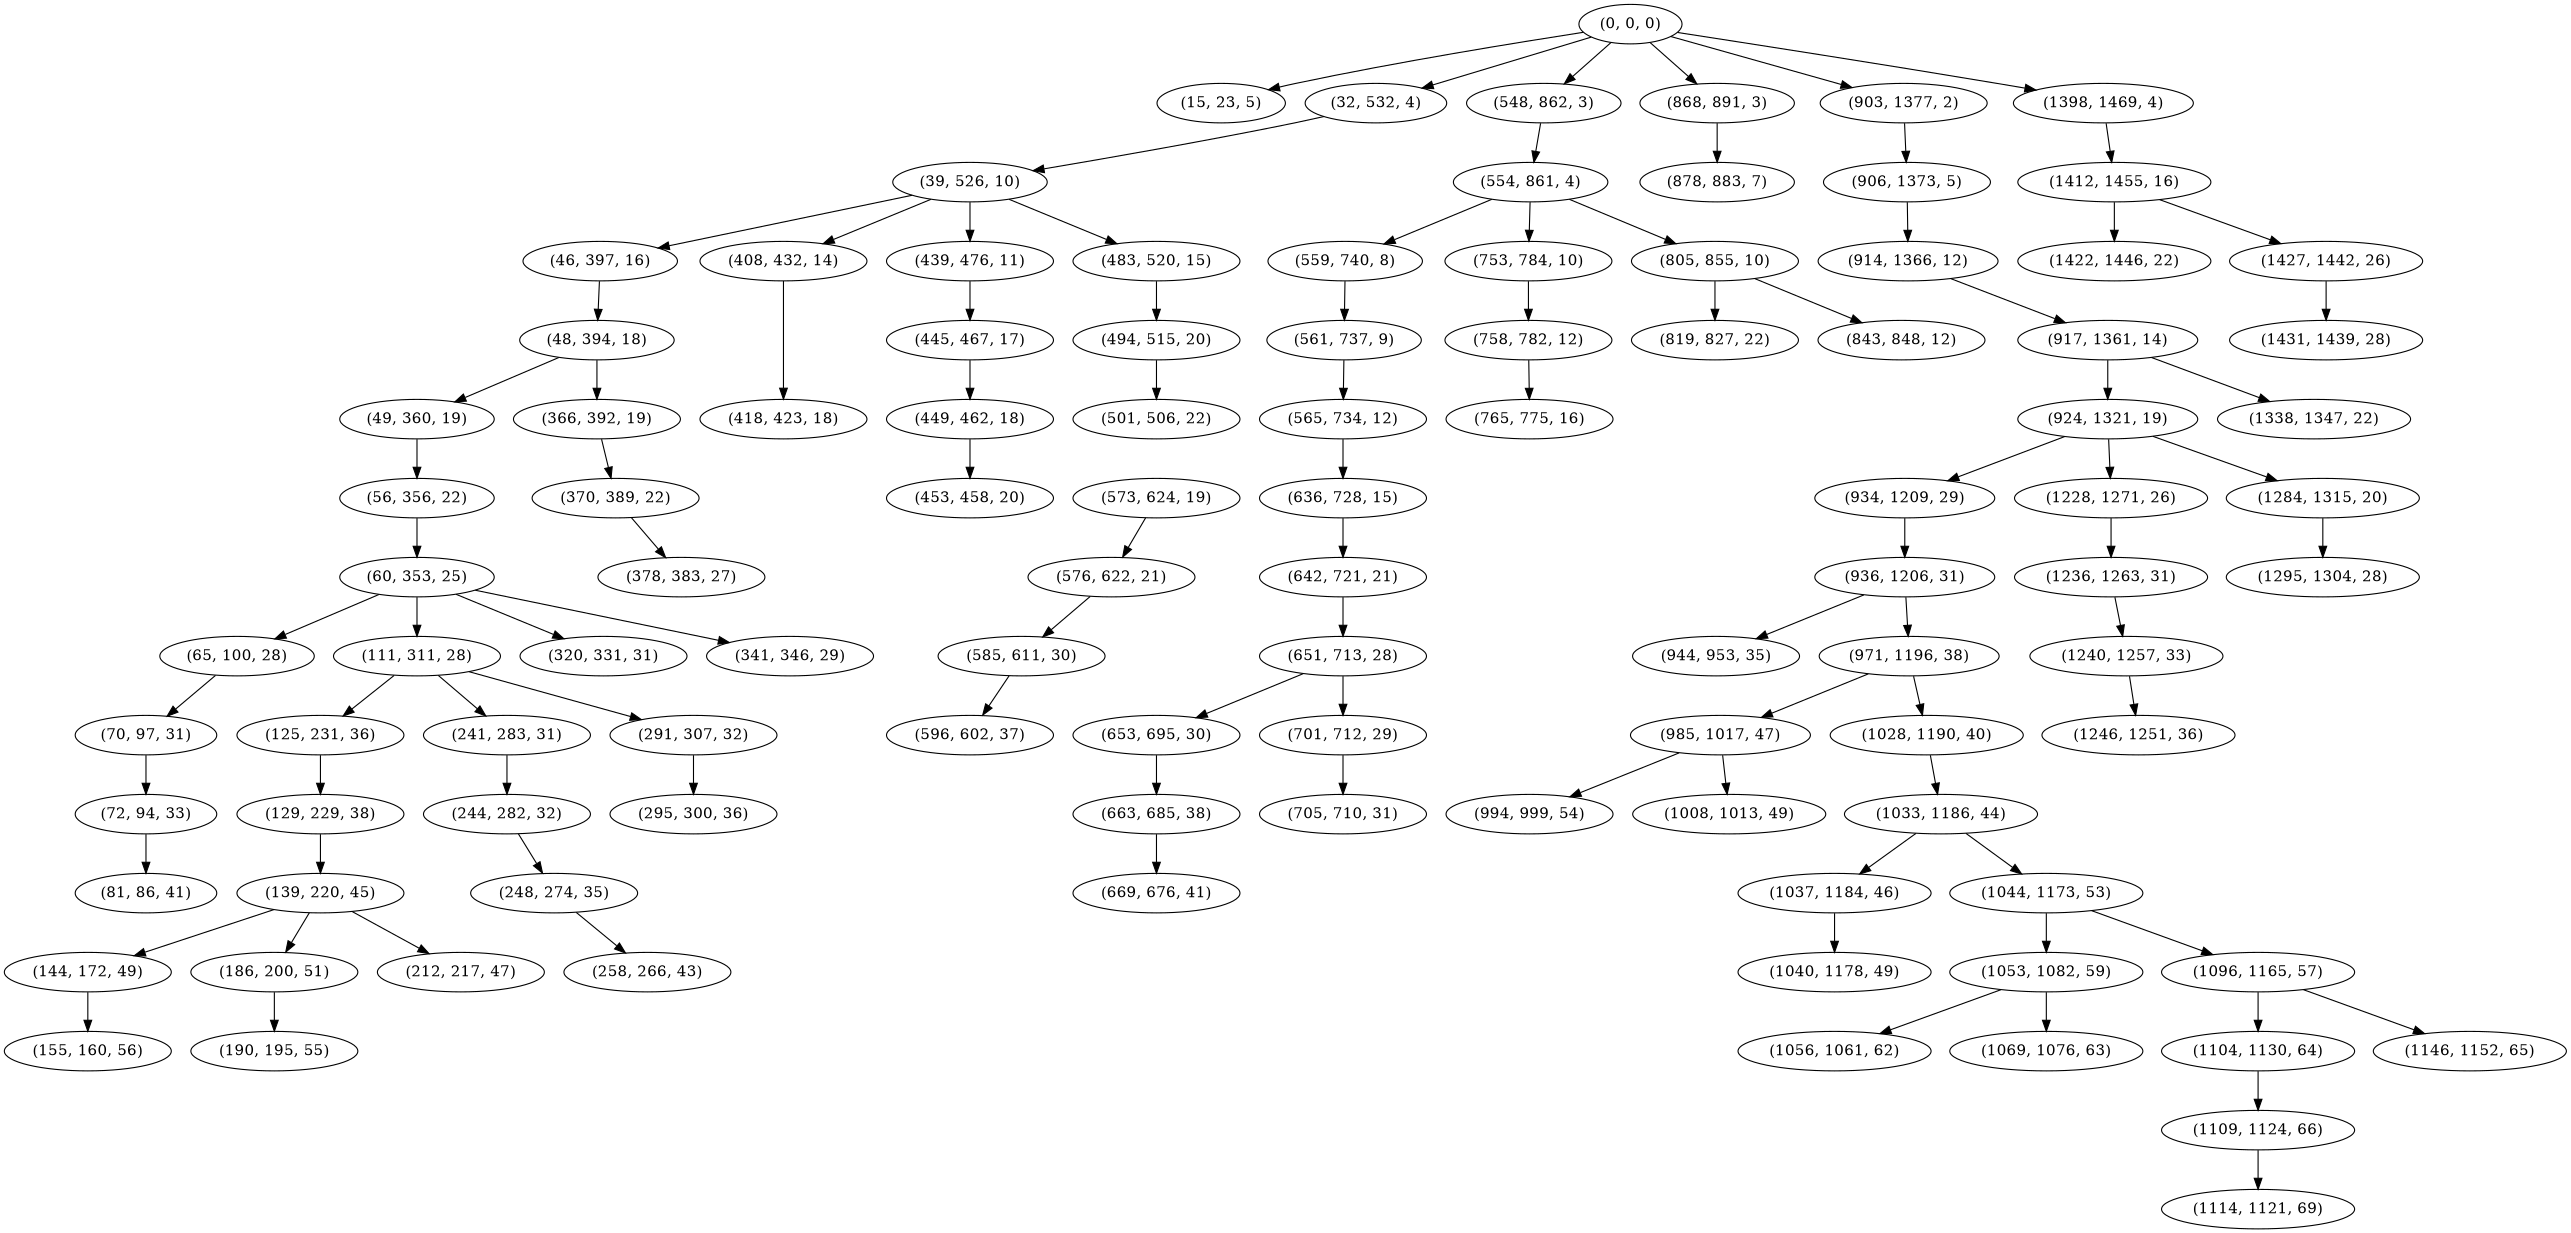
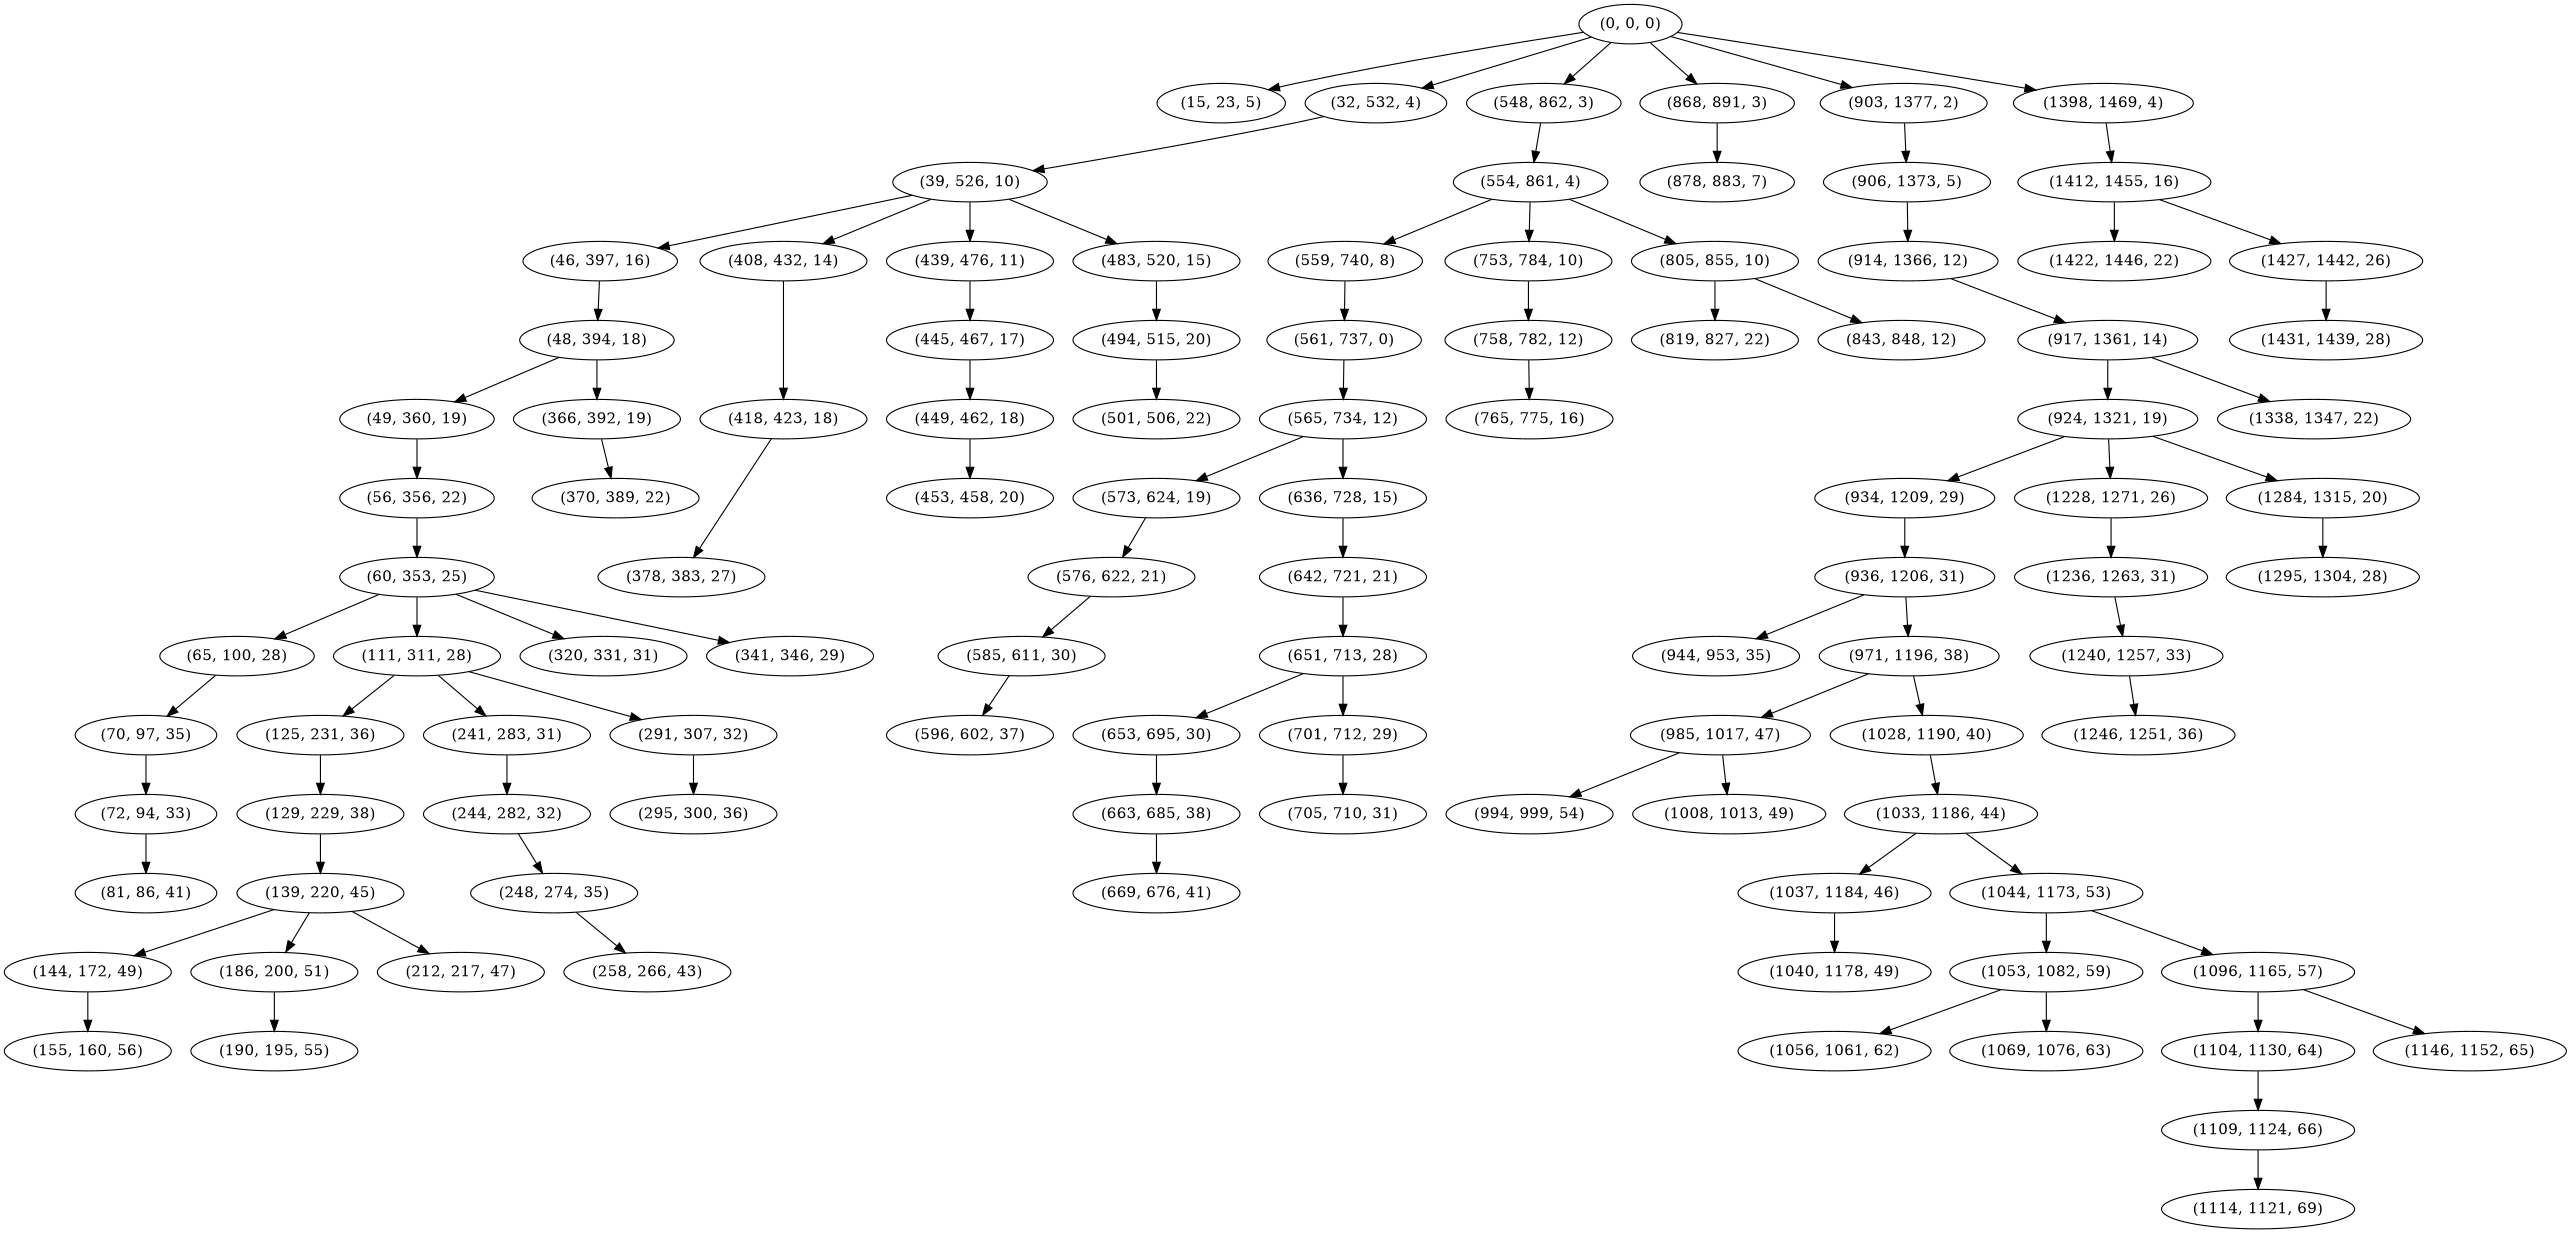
node "(561, 737, 9)": label "(561, 737, 9)" -> "(561, 737, 0)"
edge "(565, 734, 12)" -> "(573, 624, 19)": added
edge "(370, 389, 22)" -> "(378, 383, 27)": now "(418, 423, 18)" -> "(378, 383, 27)"
node "(70, 97, 31)": label "(70, 97, 31)" -> "(70, 97, 35)"
